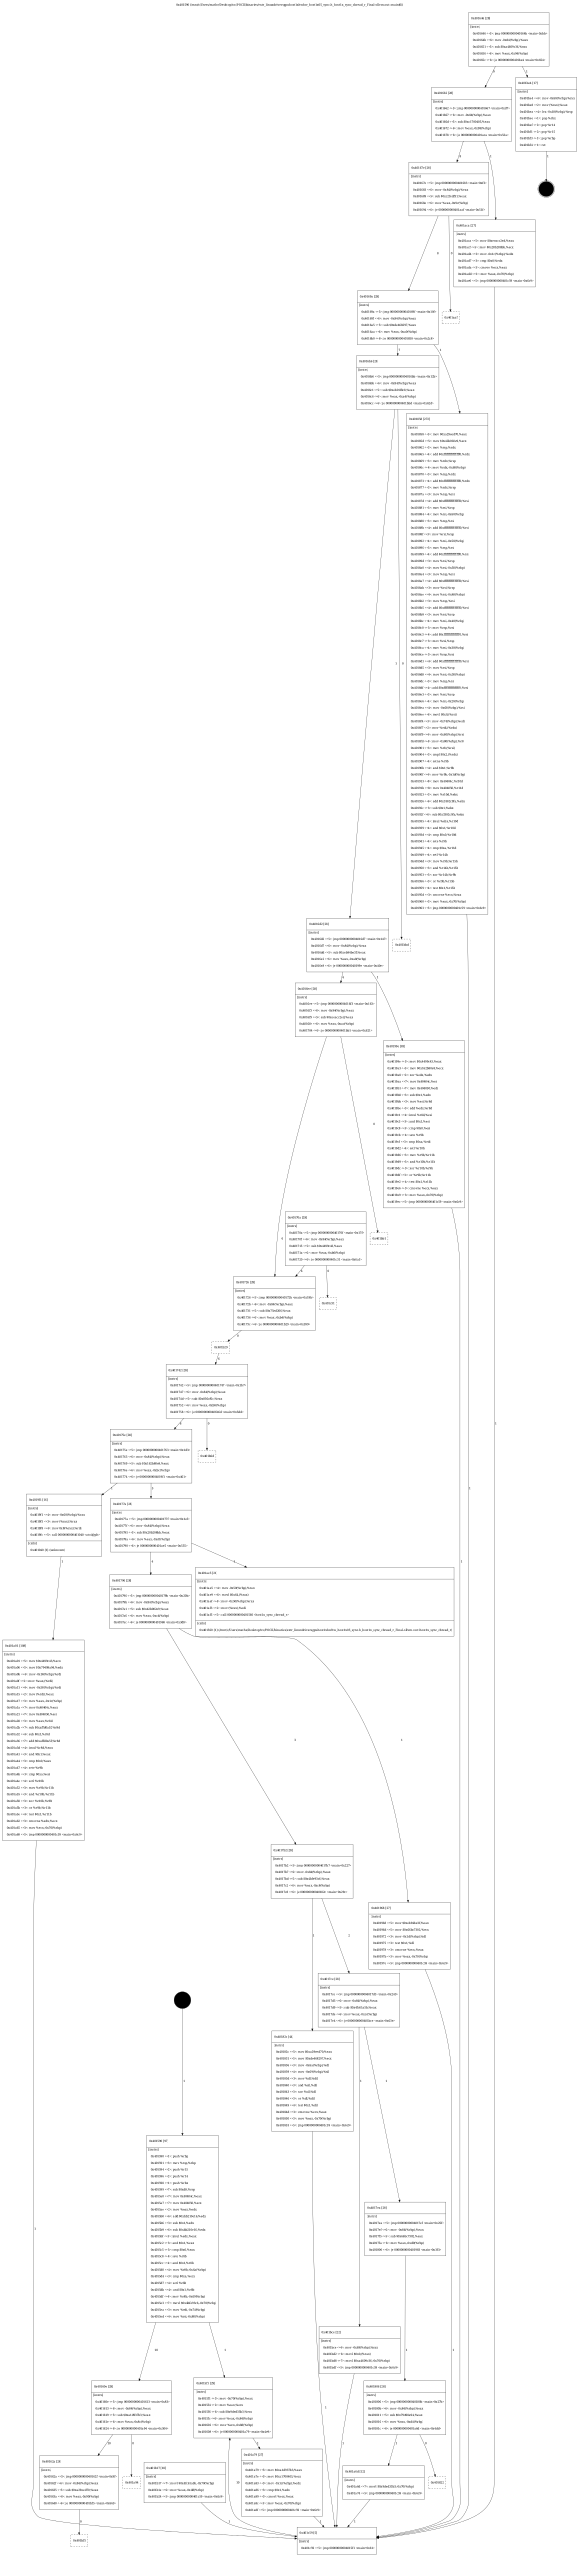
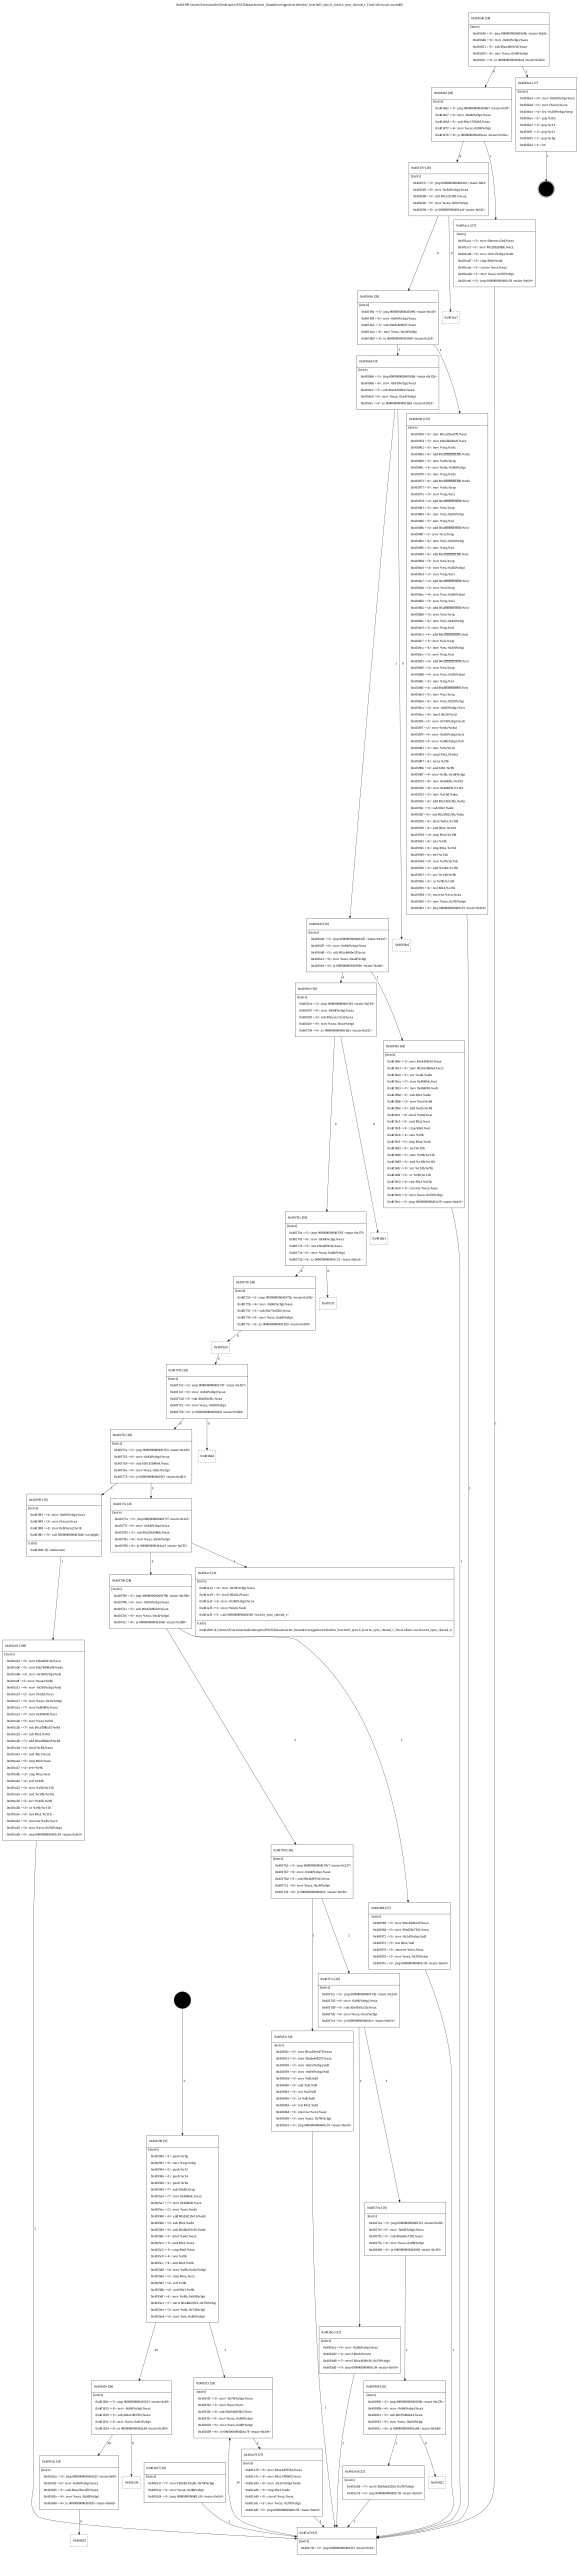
edge "0x4016ee [28]" -> "0x401726 [28]": now "0x4016ee [28]" -> "0x40170a [28]"
